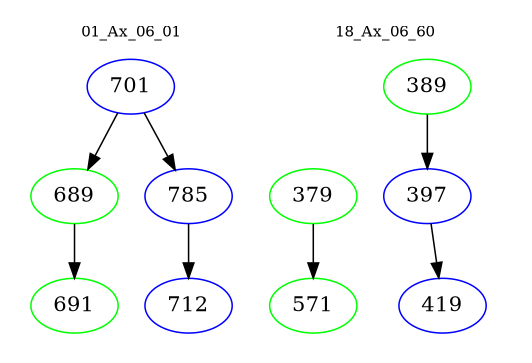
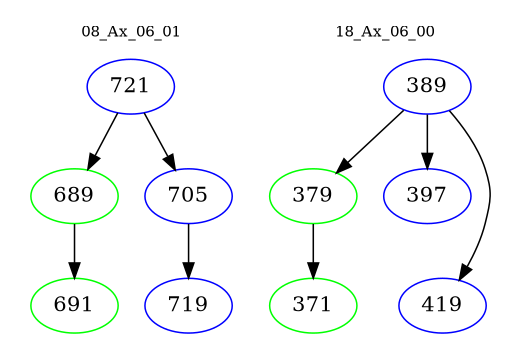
cluster "01_Ax_06_01": label "01_Ax_06_01" -> "08_Ax_06_01"
cluster "18_Ax_06_60": label "18_Ax_06_60" -> "18_Ax_06_00"
node "701": label "701" -> "721"
node "389": color green -> blue
edge "389" -> "379": added
node "785": label "785" -> "705"
edge "397" -> "419": now "389" -> "419"
node "712": label "712" -> "719"
node "571": label "571" -> "371"
